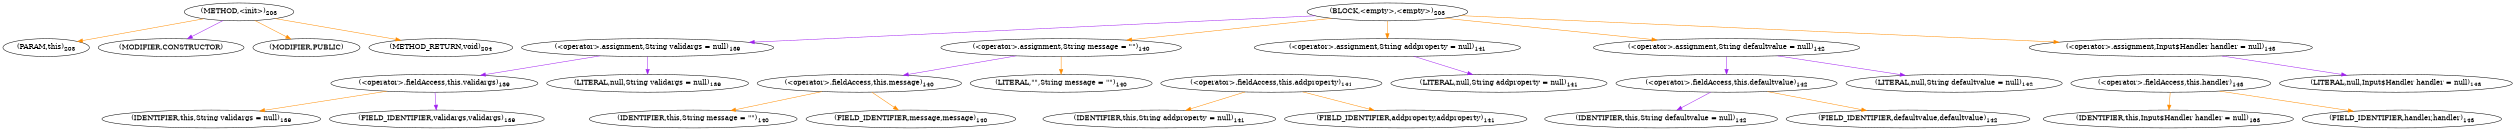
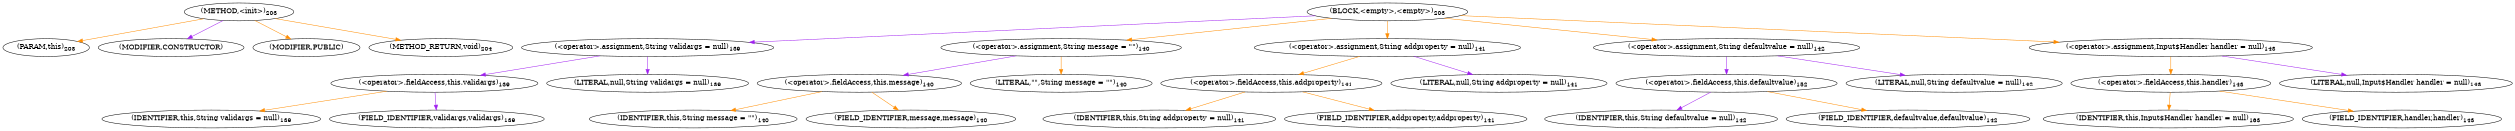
edge "(<operator>.assignment,Input$Handler handler = null)" -> "(<operator>.fieldAccess,this.handler)": added
edge "(<operator>.assignment,String addproperty = null)" -> "(<operator>.fieldAccess,this.addproperty)": added
node "(<operator>.fieldAccess,this.defaultvalue)": text "142" -> "152"
